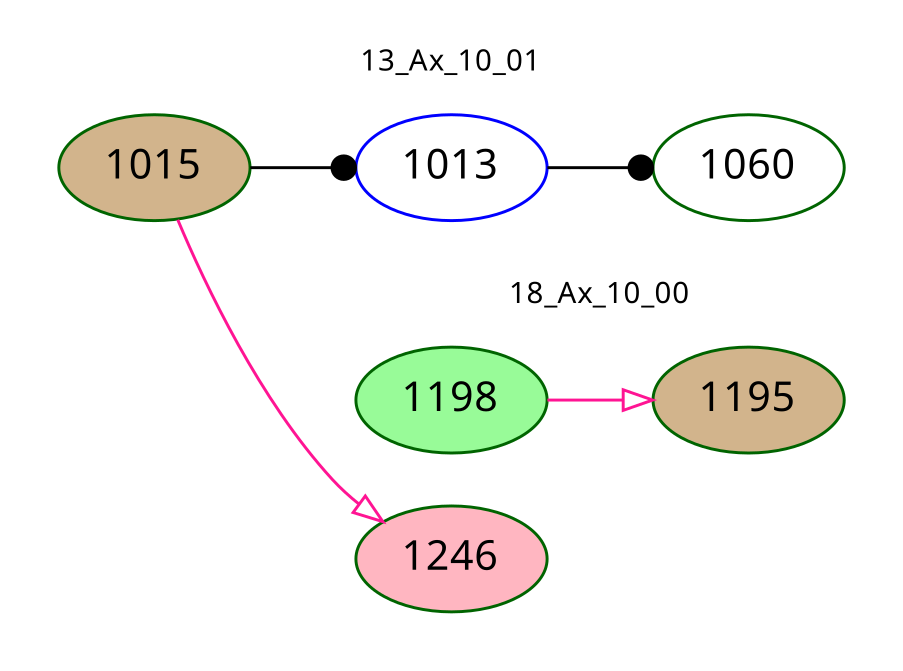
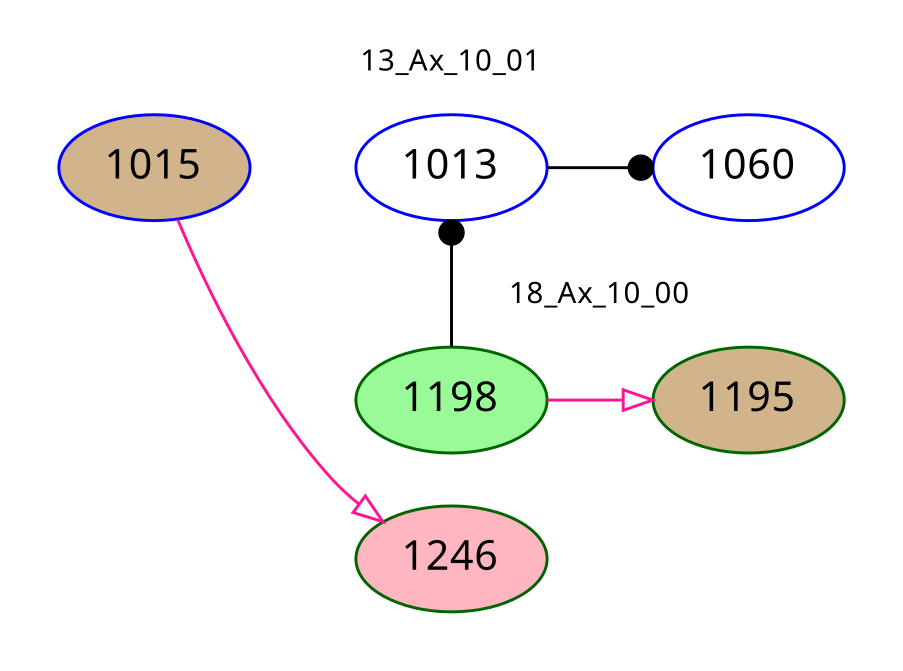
node "1015": color darkgreen -> blue
edge "1015" -> "1013": now "1198" -> "1013"
node "1060": color darkgreen -> blue
